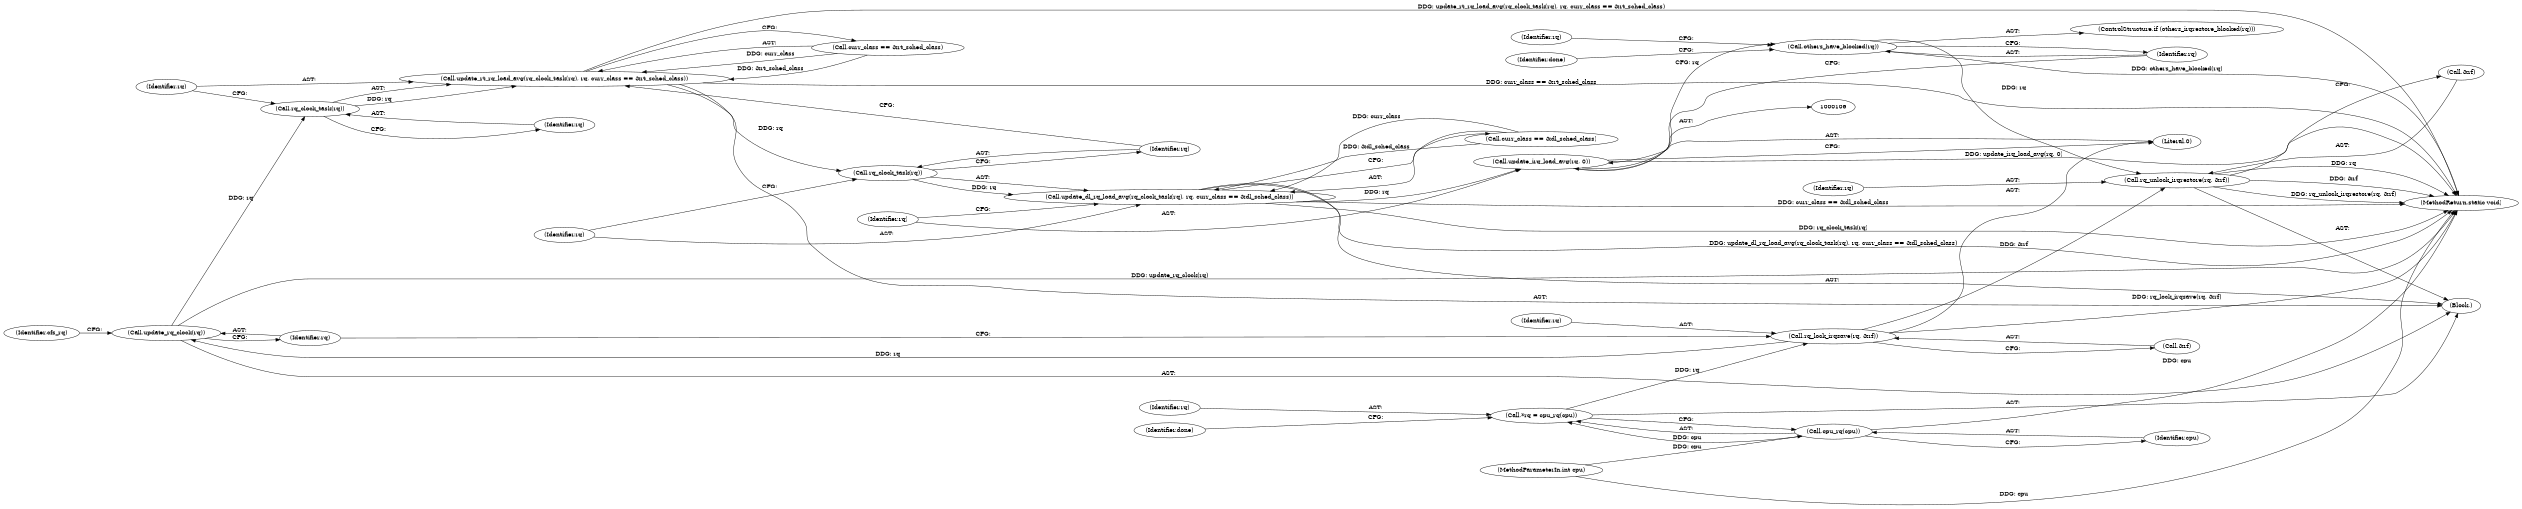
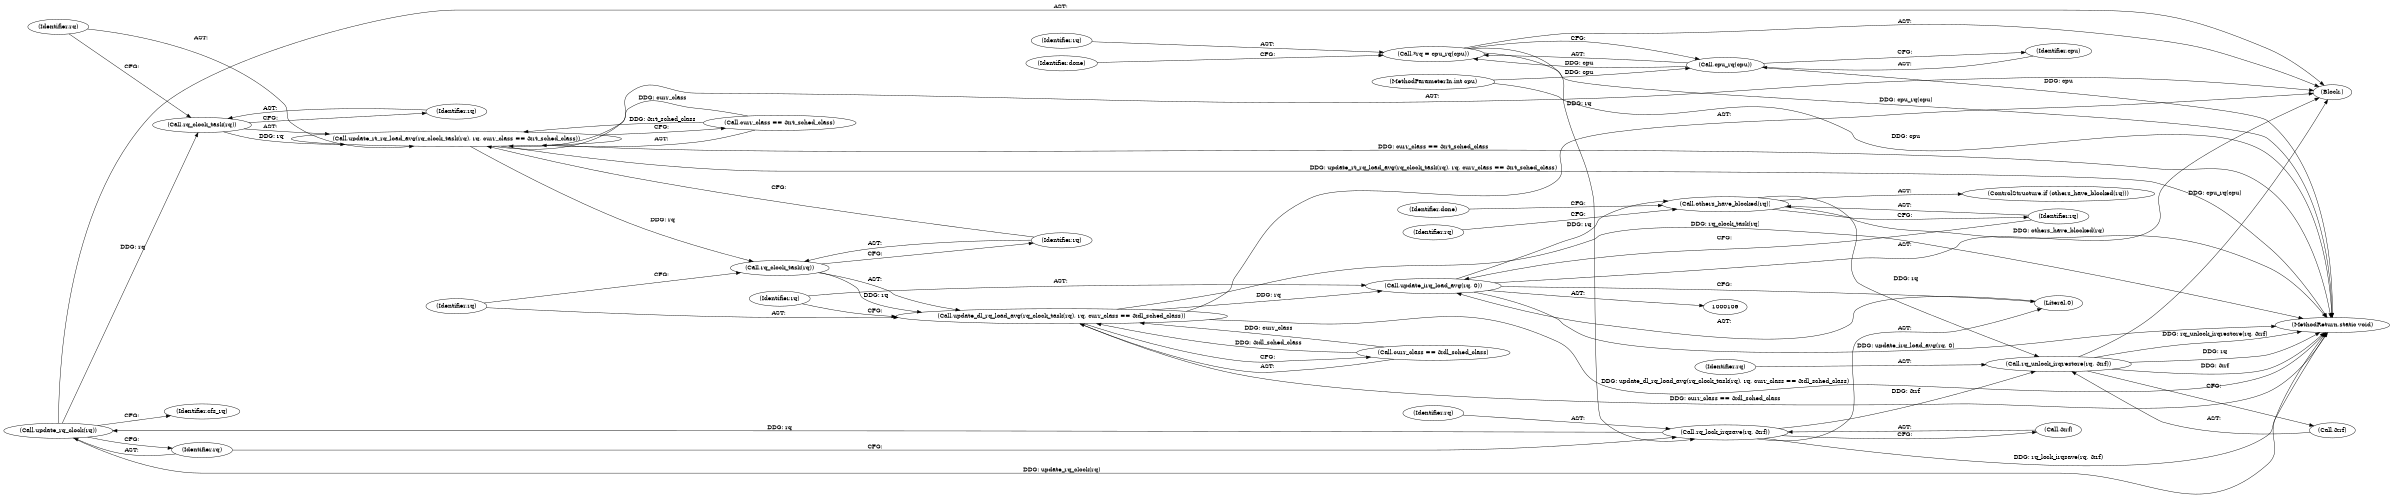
node "(ControlStructure,if (others_irqrestore_blocked(rq)))": label "(ControlStructure,if (others_irqrestore_blocked(rq)))" -> "(ControlStructure,if (others_have_blocked(rq)))"
edge "(Call,update_irq_load_avg(rq, 0))" -> "(Call,others_have_blocked(rq))": label "CFG: rq" -> "DDG: rq"
edge "(Call,*rq = cpu_rq(cpu))" -> "(MethodReturn,static void)": added, label "DDG: cpu_rq(cpu)"
edge "(Call,rq_unlock_irqrestore(rq, &rf))" -> "(Block,)": label "AST: " -> "DDG: cpu_rq(cpu)"
edge "(Call,update_irq_load_avg(rq, 0))" -> "(Block,)": added, label "AST:"
edge "(Identifier,cfs_rq)" -> "(Call,update_rq_clock(rq))": reversed
